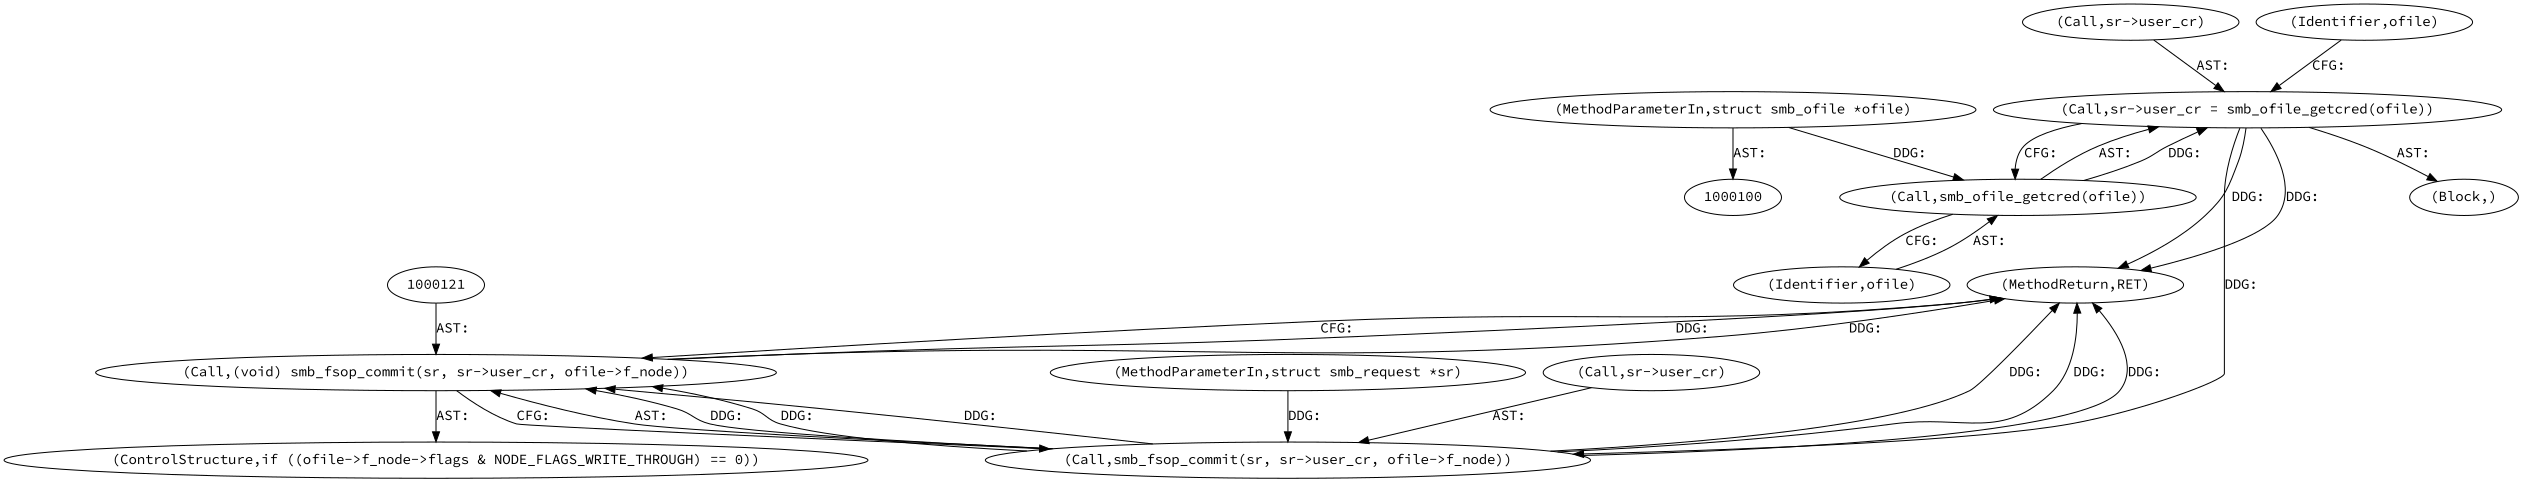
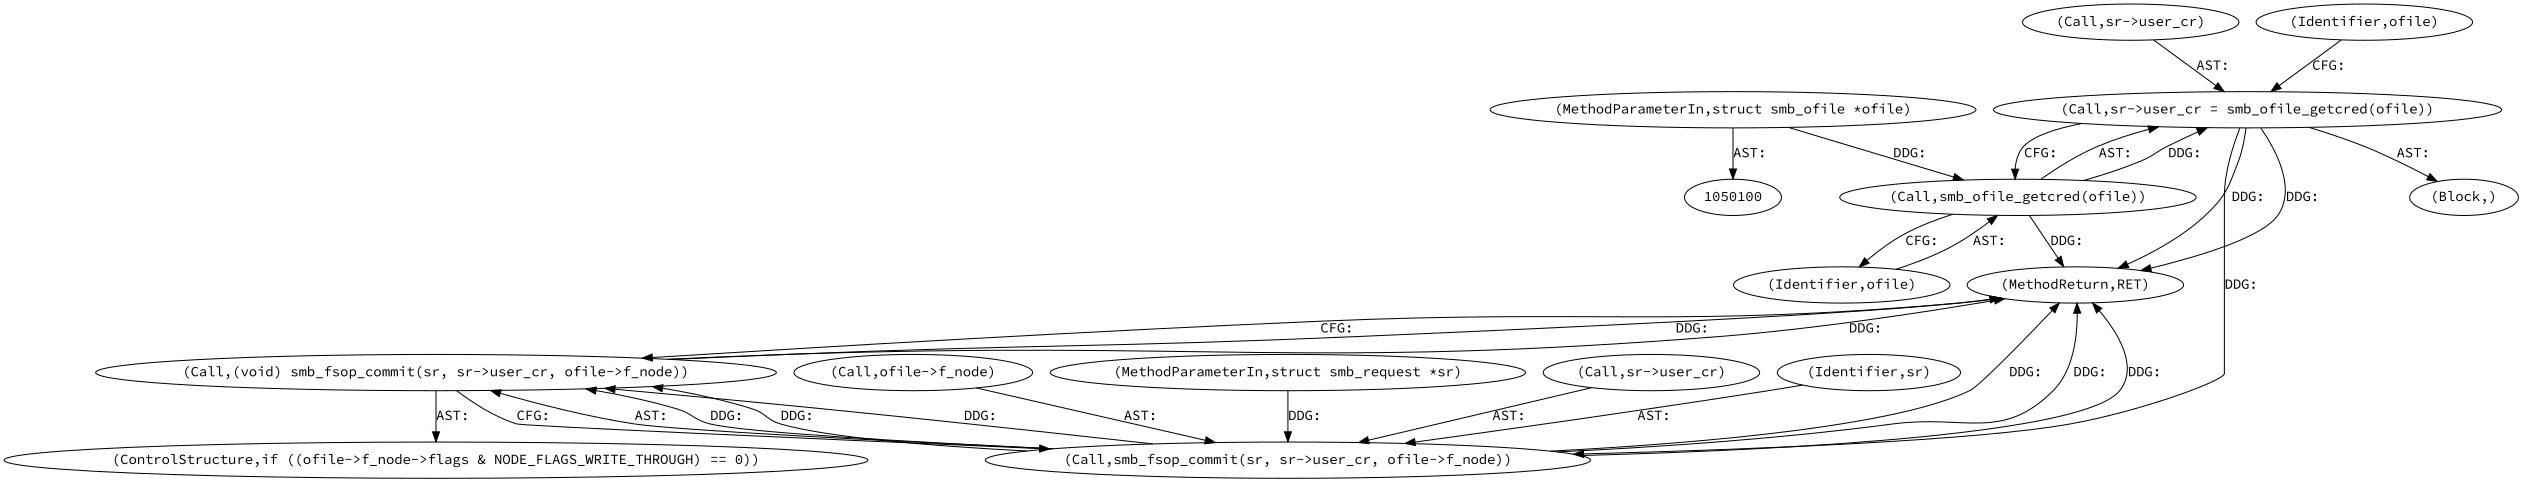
node "1000100": label "1000100" -> "1050100"
edge "(Call,smb_ofile_getcred(ofile))" -> "(MethodReturn,RET)": added, label "DDG:"
node "1000121": removed
node "(Call,ofile->f_node)": added
node "(Identifier,sr)": added
